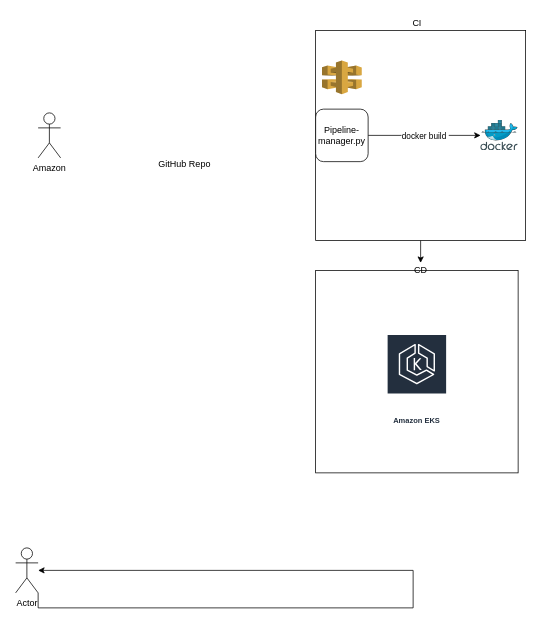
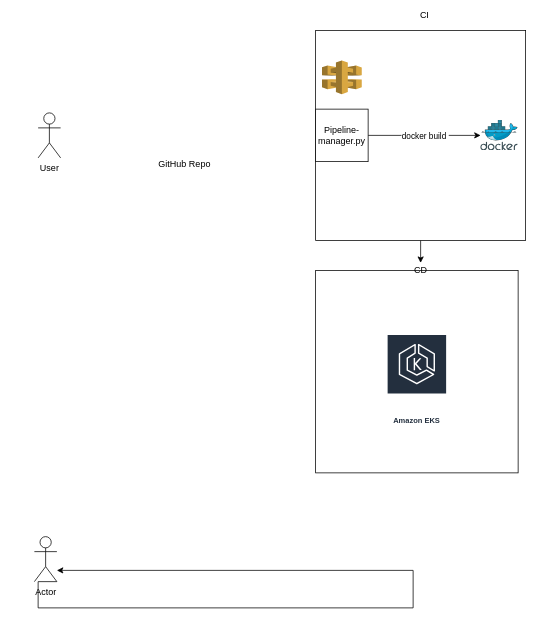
node "CI": moved (417, 23) -> (424, 15)
node "Pipeline-manager.py": shape rounded rectangle -> rectangle
node "Amazon": label "Amazon" -> "User"
node "Actor": moved (27, 570) -> (45, 559)
